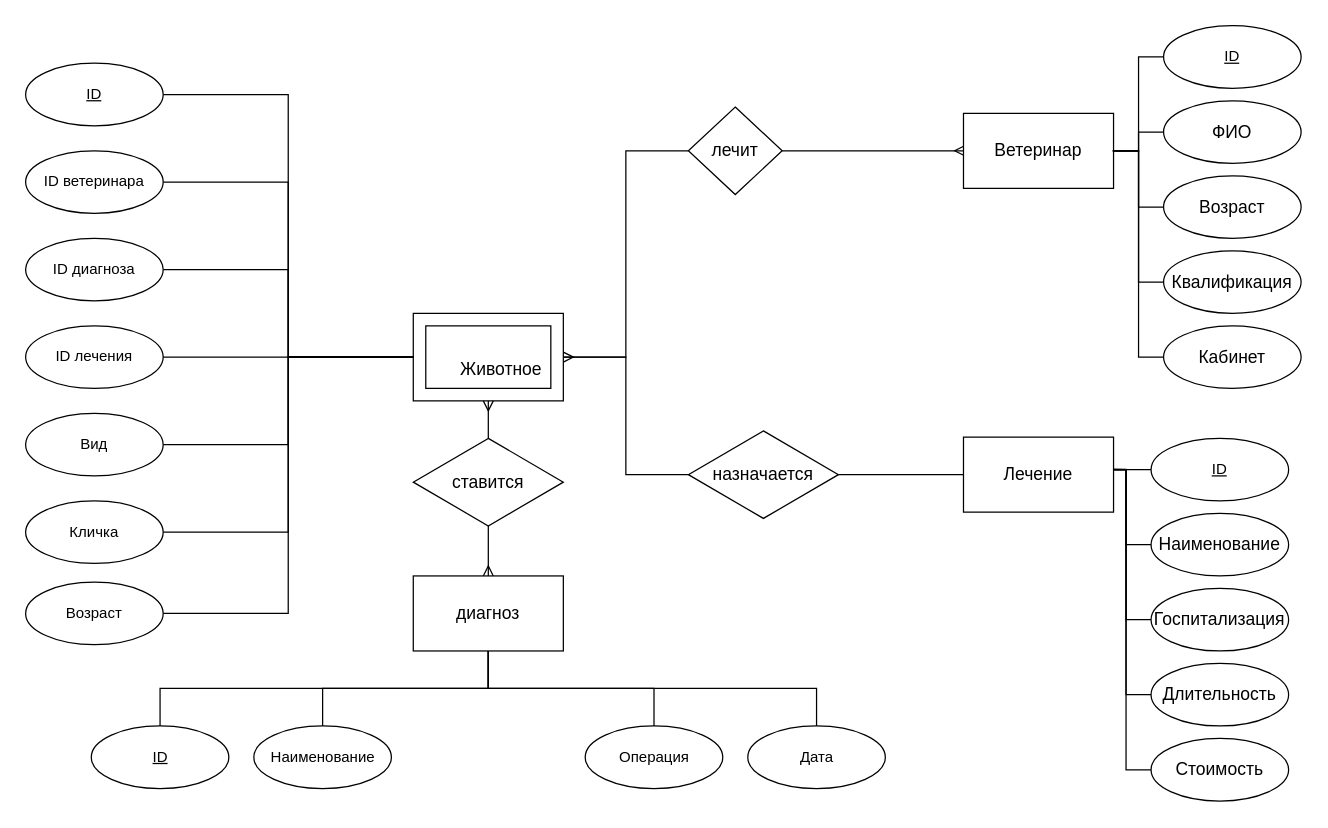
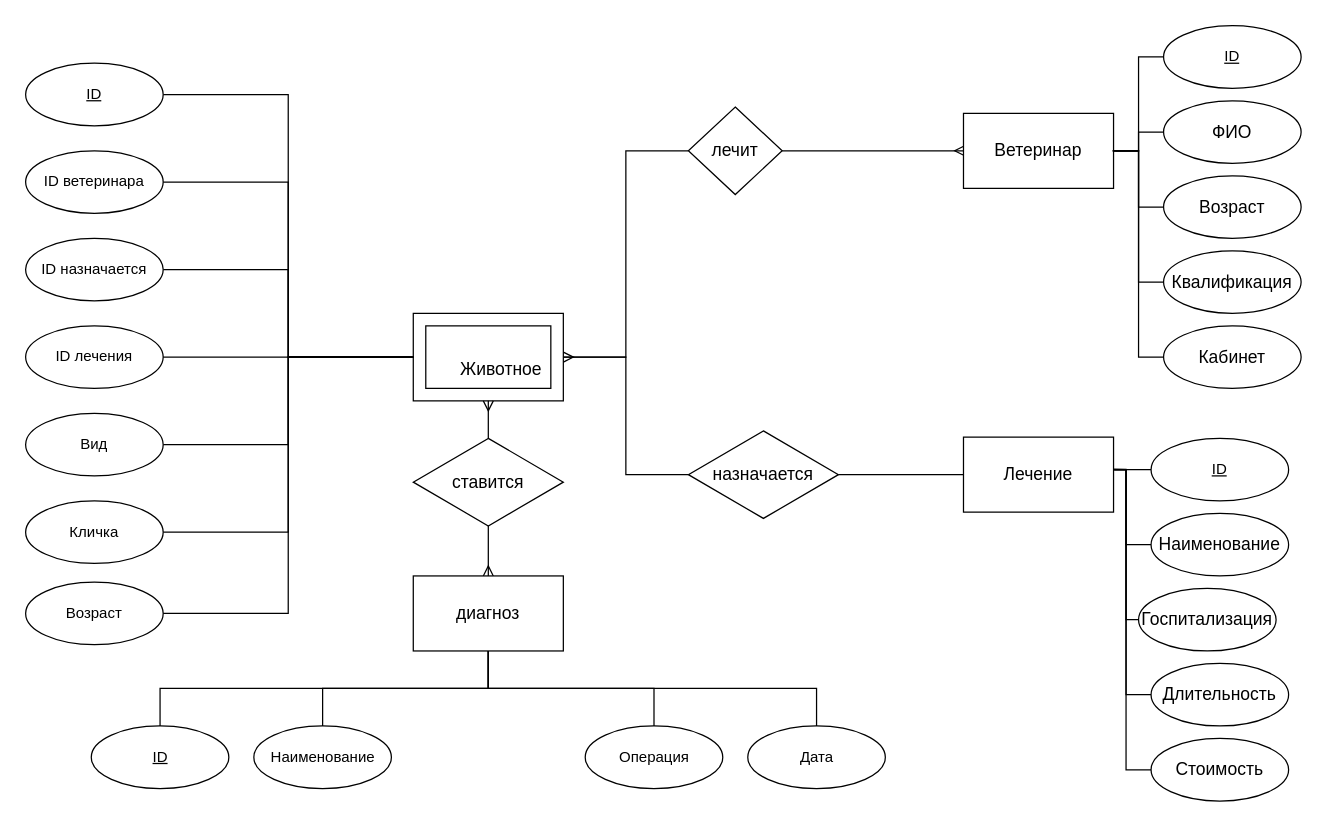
node "ID диагноза": label "ID диагноза" -> "ID назначается"
node "Госпитализация": moved (1219, 619) -> (1207, 619)
